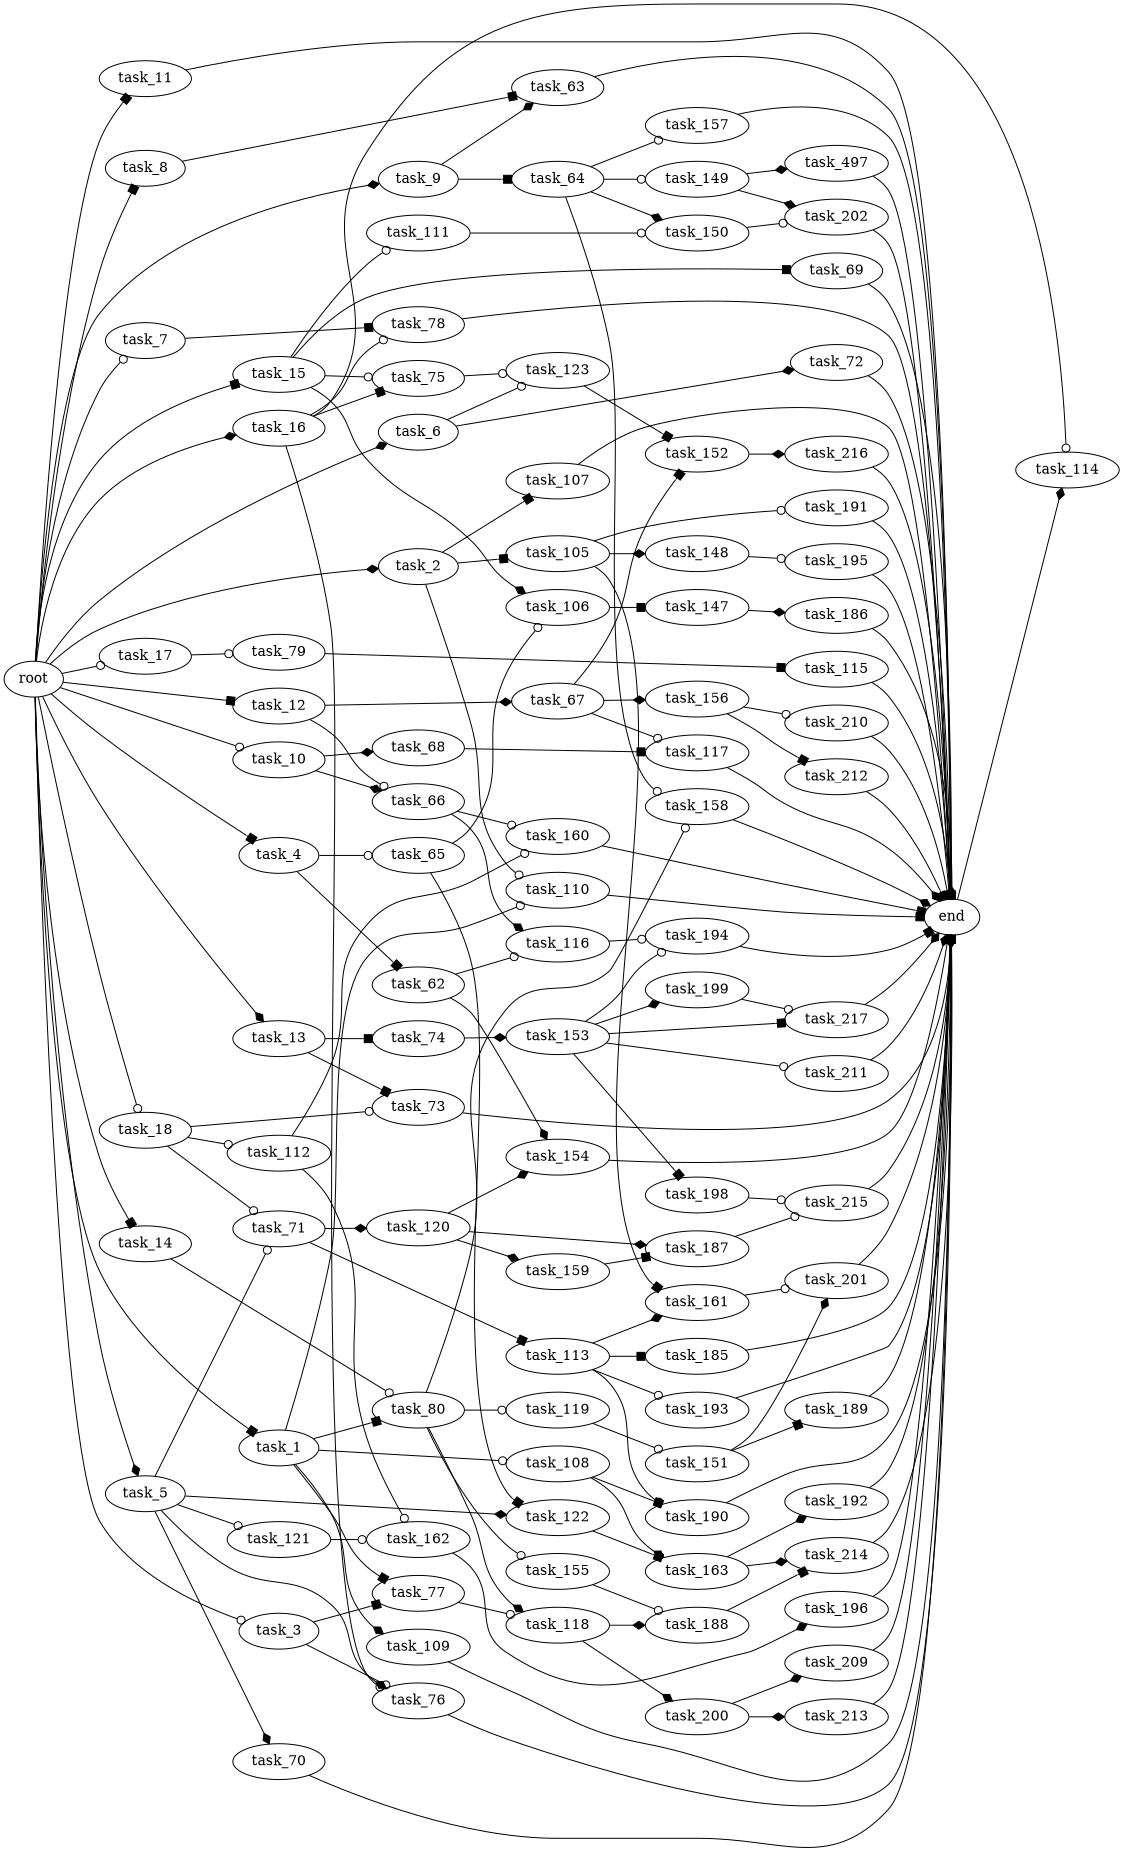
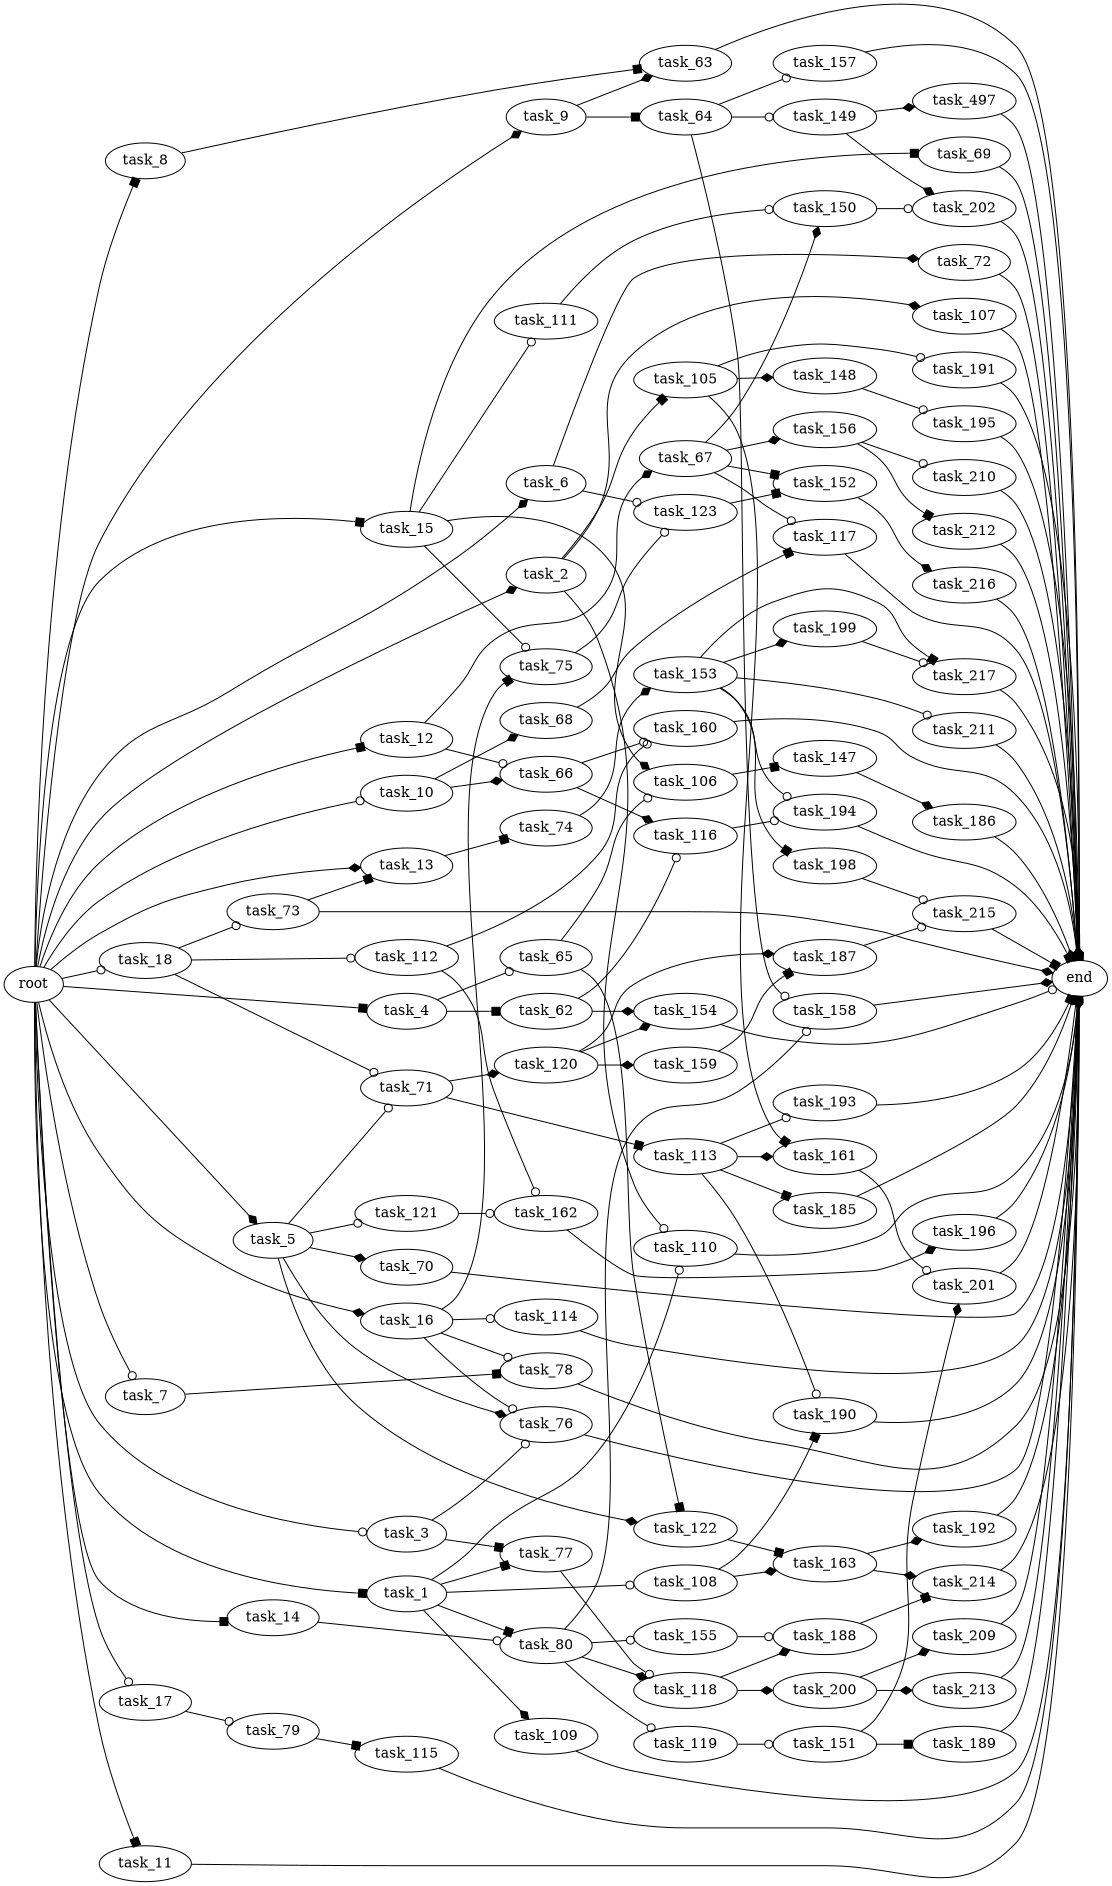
edge "task_64" -> "task_150": now "task_67" -> "task_150"
edge "task_2" -> "task_107": arrowhead box -> diamond
edge "end" -> "task_114": reversed
edge "task_13" -> "task_73": reversed
